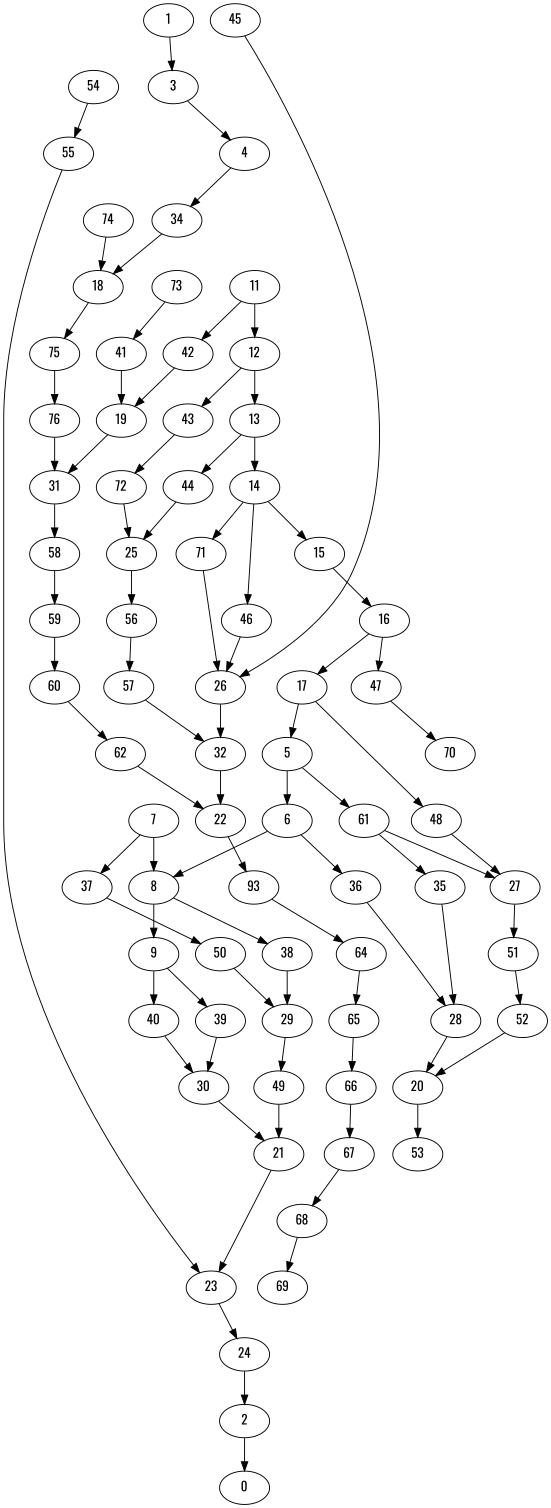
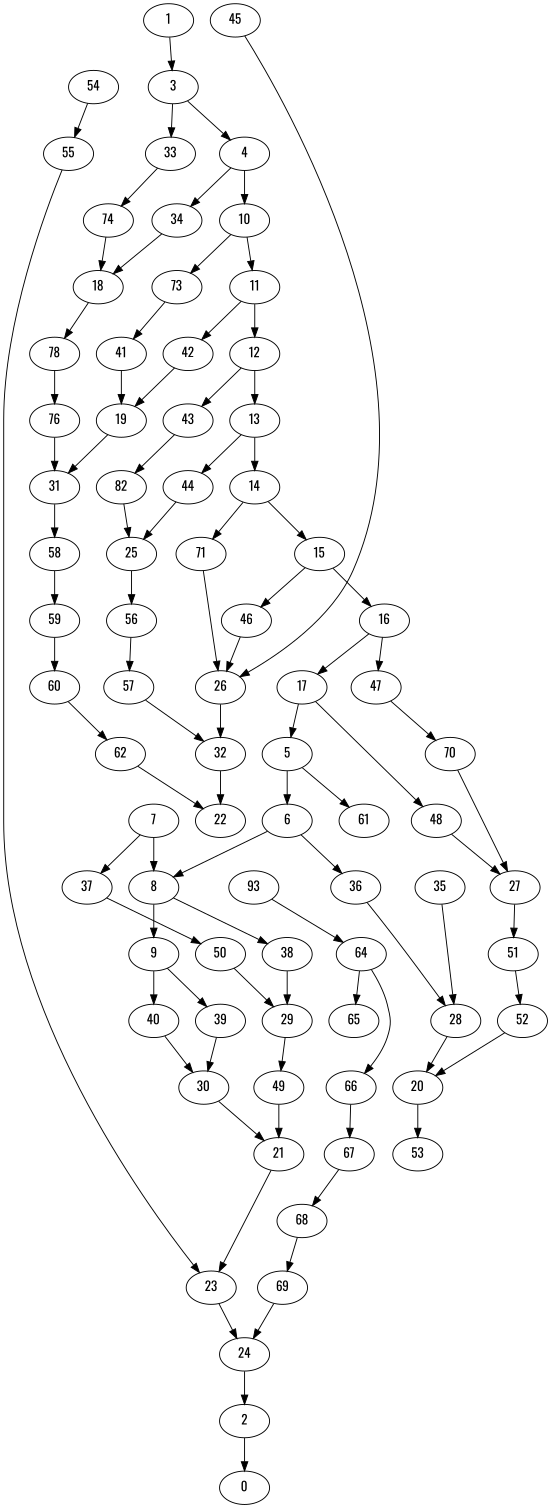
node "33": added
node "10": added
node "75": label "75" -> "78"
node "72": label "72" -> "82"
edge "14" -> "46": now "15" -> "46"
edge "61" -> "35": removed
edge "61" -> "27": now "70" -> "27"
edge "22" -> "93": removed
edge "65" -> "66": now "64" -> "66"
edge "69" -> "24": added
